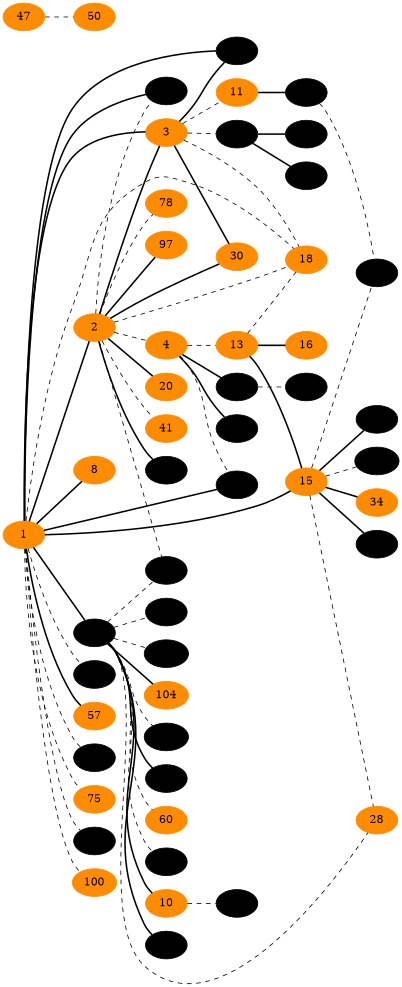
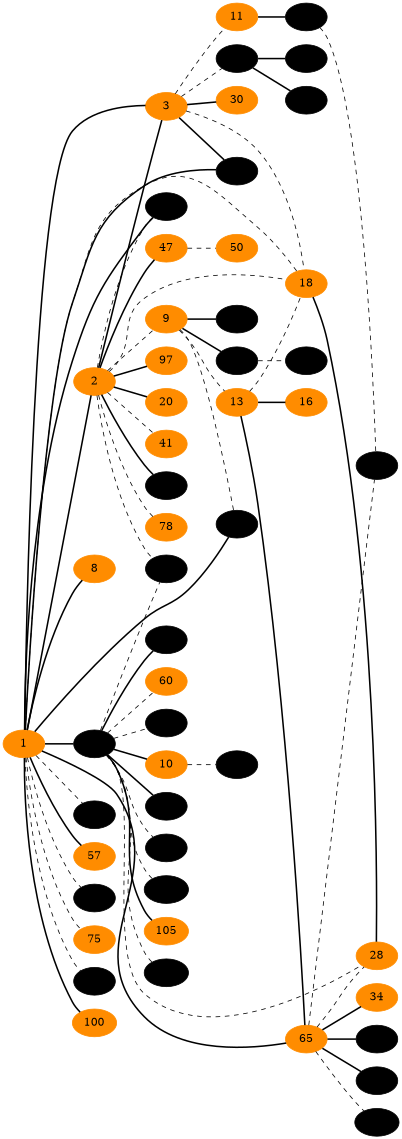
edge "30" -- "2": now "47" -- "2"
node "4": label "4" -> "9"
node "15": label "15" -> "65"
edge "18" -- "28": added
node "104": label "104" -> "105"
edge "1" -- "100": style dashed -> bold
